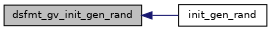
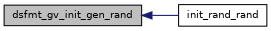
node "init_gen_rand": label "init_gen_rand" -> "init_rand_rand"
